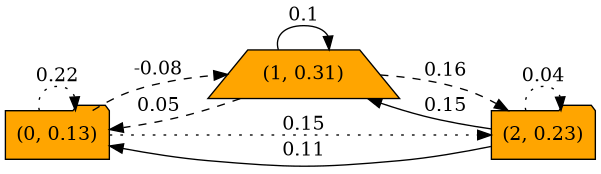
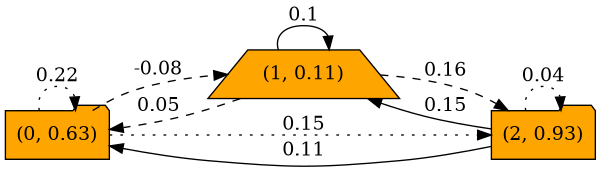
node "(1, 0.31)": label "(1, 0.31)" -> "(1, 0.11)"
node "(0, 0.13)": label "(0, 0.13)" -> "(0, 0.63)"
node "(2, 0.23)": label "(2, 0.23)" -> "(2, 0.93)"
